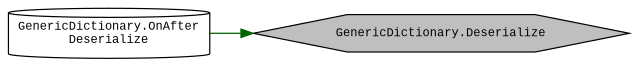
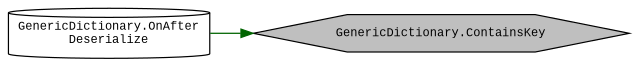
node "GenericDictionary.Deserialize": label "GenericDictionary.Deserialize" -> "GenericDictionary.ContainsKey"
